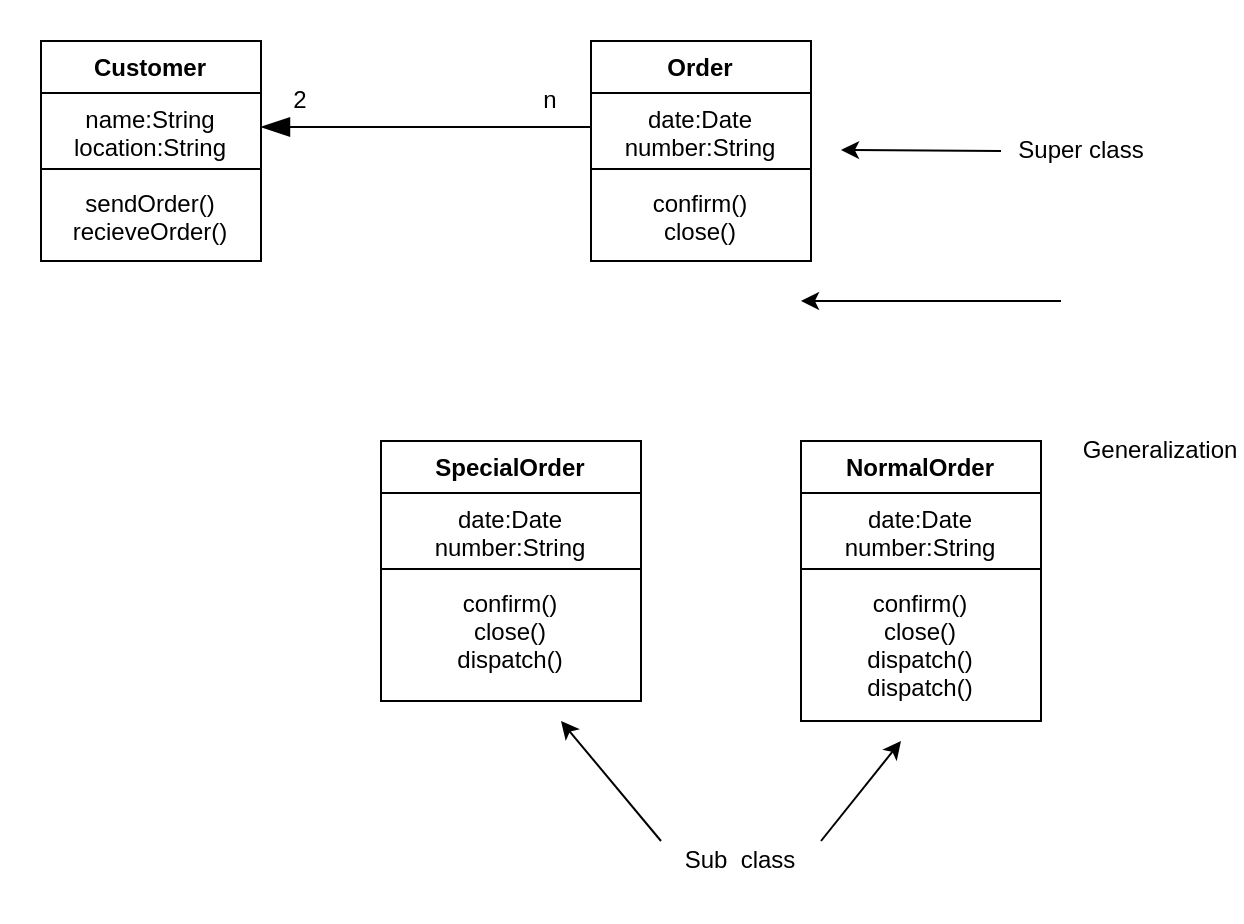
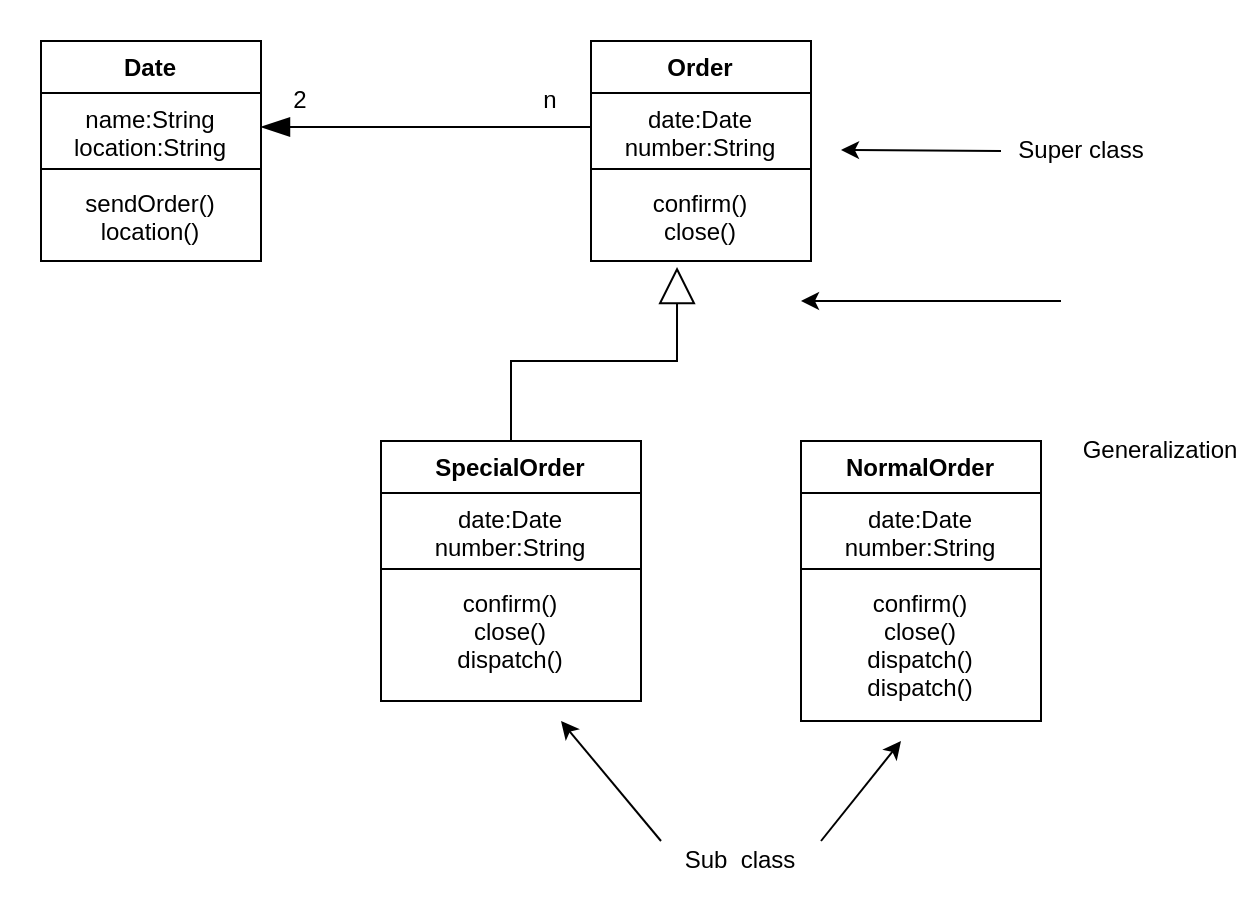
node "Customer": label "Customer" -> "Date"
node "sendOrder() recieveOrder()": label "sendOrder() recieveOrder()" -> "sendOrder() location()"
edge "SpecialOrder" -> "confirm() close()": added
